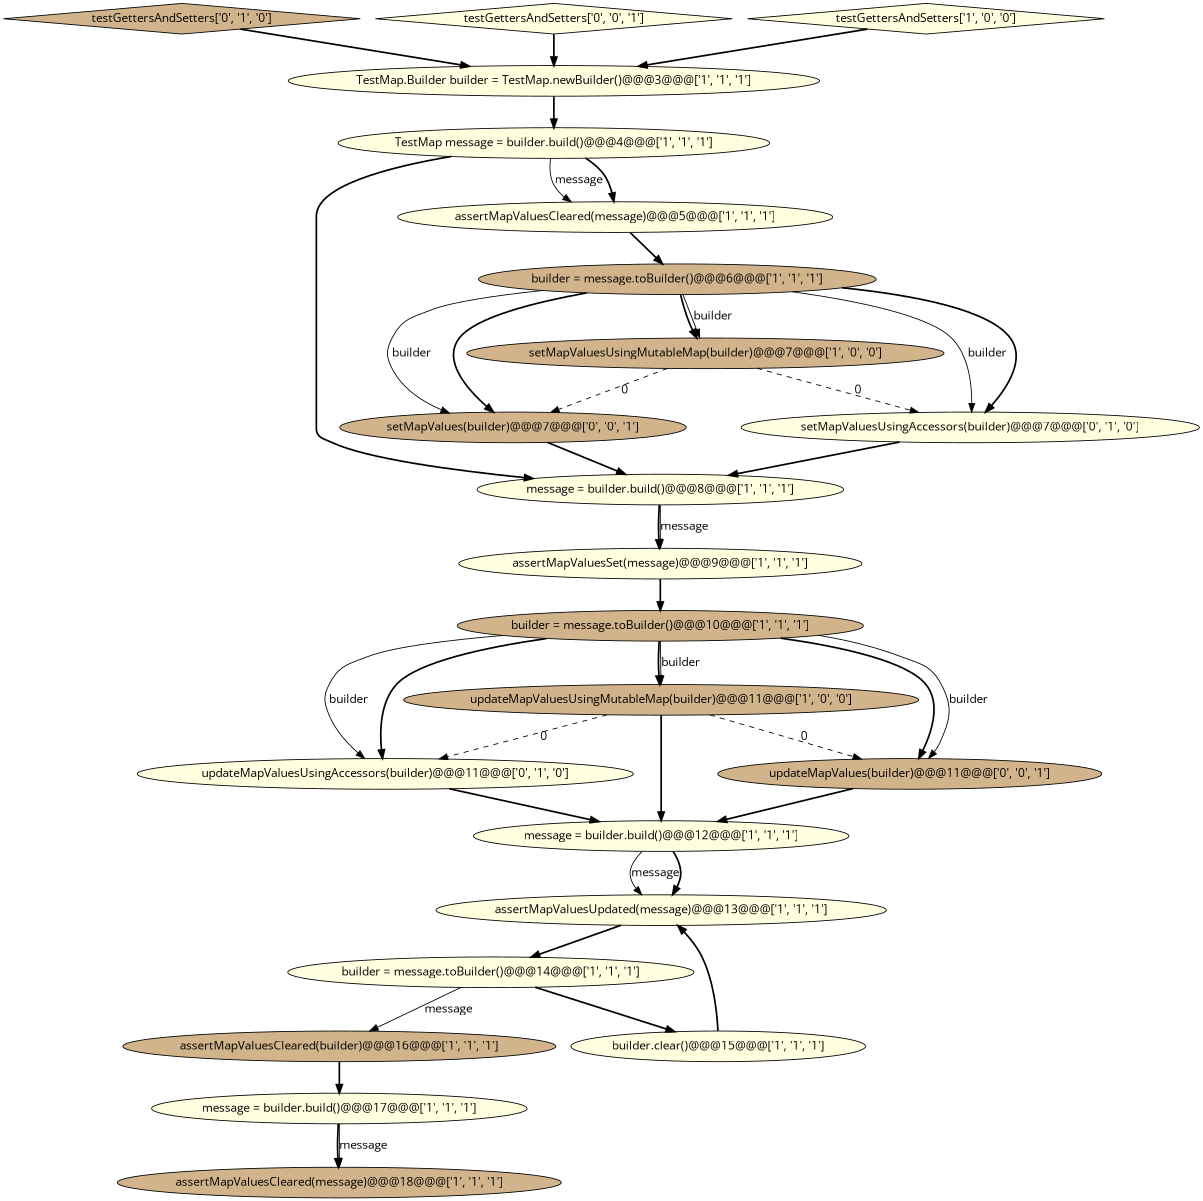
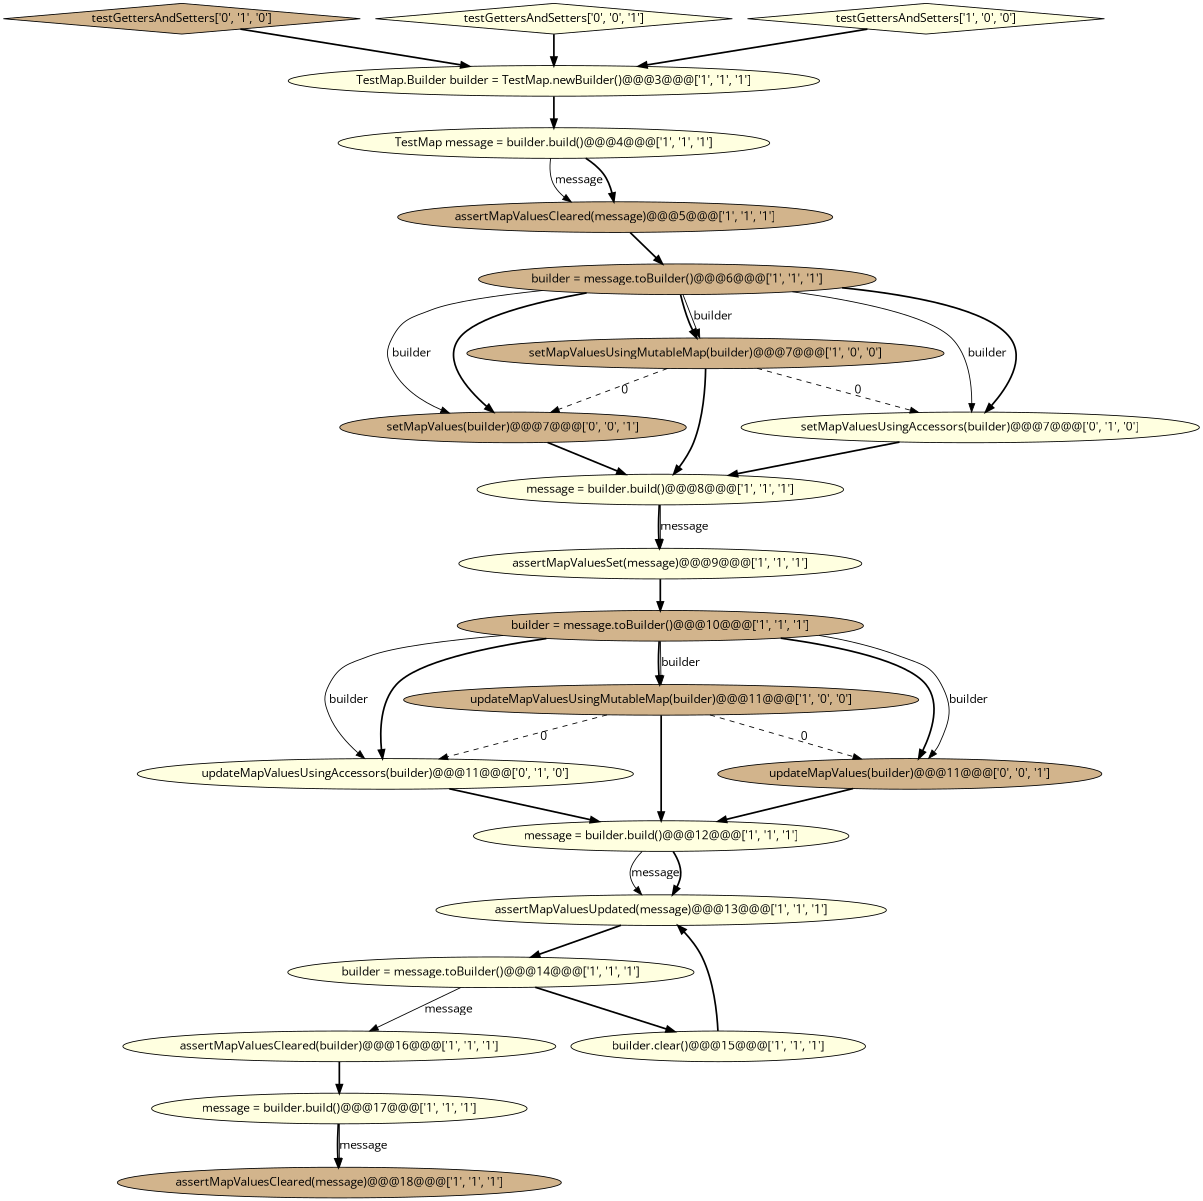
node "assertMapValuesCleared(message)@@@5@@@['1', '1', '1']": fillcolor lightyellow -> tan
edge "TestMap message = builder.build()@@@4@@@['1', '1', '1']" -> "message = builder.build()@@@8@@@['1', '1', '1']": now "setMapValuesUsingMutableMap(builder)@@@7@@@['1', '0', '0']" -> "message = builder.build()@@@8@@@['1', '1', '1']"
node "assertMapValuesCleared(builder)@@@16@@@['1', '1', '1']": fillcolor tan -> lightyellow
